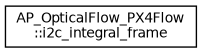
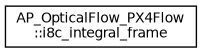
node "AP_OpticalFlow_PX4Flow ::i2c_integral_frame": label "AP_OpticalFlow_PX4Flow ::i2c_integral_frame" -> "AP_OpticalFlow_PX4Flow ::i8c_integral_frame"
